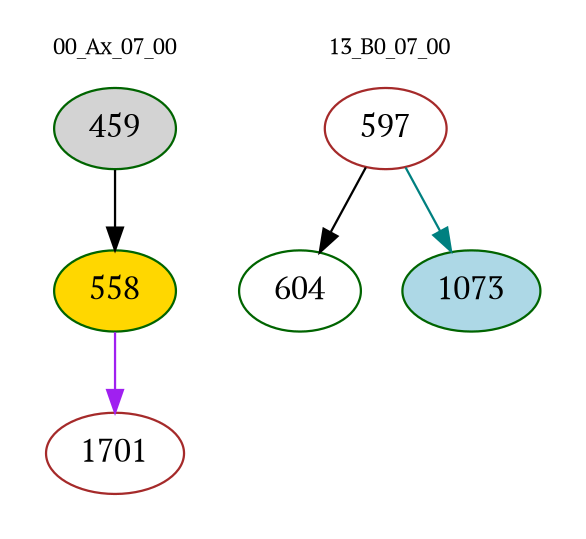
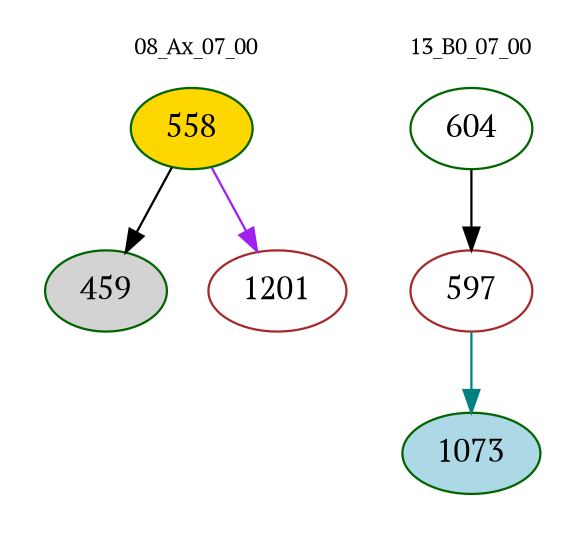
cluster "00_Ax_07_00": label "00_Ax_07_00" -> "08_Ax_07_00"
edge "459" -> "558": reversed
edge "597" -> "604": reversed
node "1701": label "1701" -> "1201"
